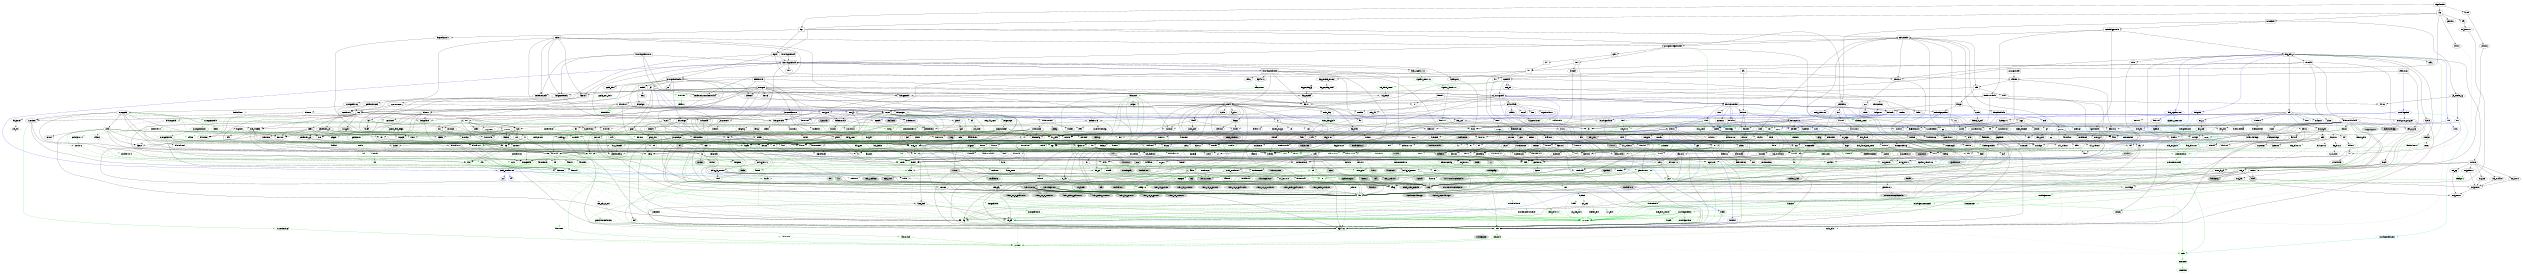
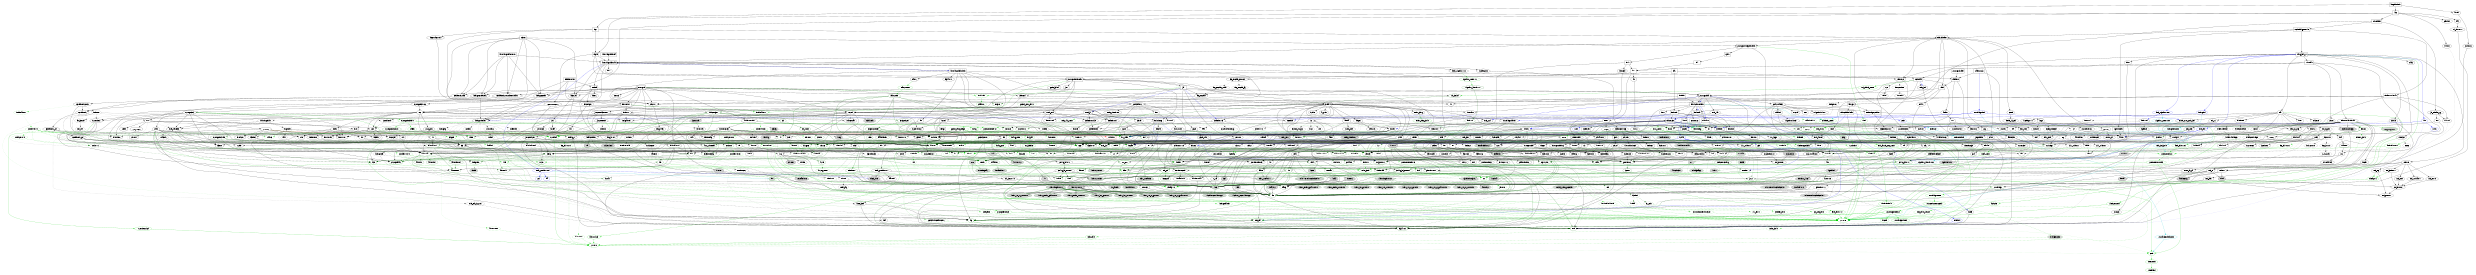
node "inotify-sys": added
node "wasm-bindgen-macro-support": label "wasm-bindgen-macro-support" -> "wasm-pool-macro-support"
